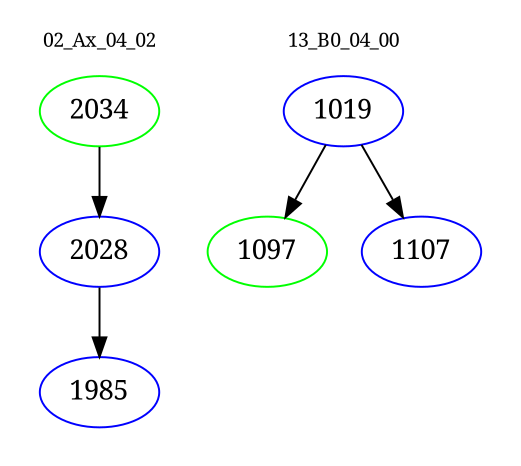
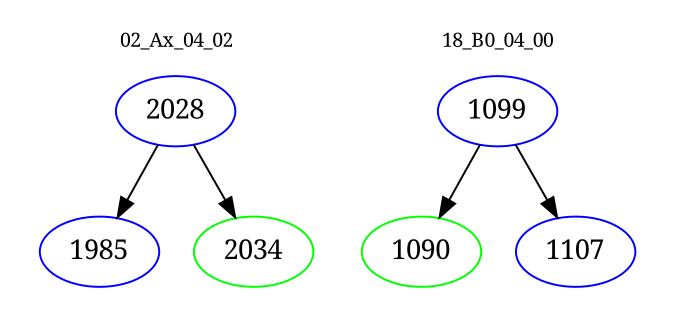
cluster "13_B0_04_00": label "13_B0_04_00" -> "18_B0_04_00"
node "1019": label "1019" -> "1099"
edge "2034" -> "2028": reversed
node "1097": label "1097" -> "1090"
